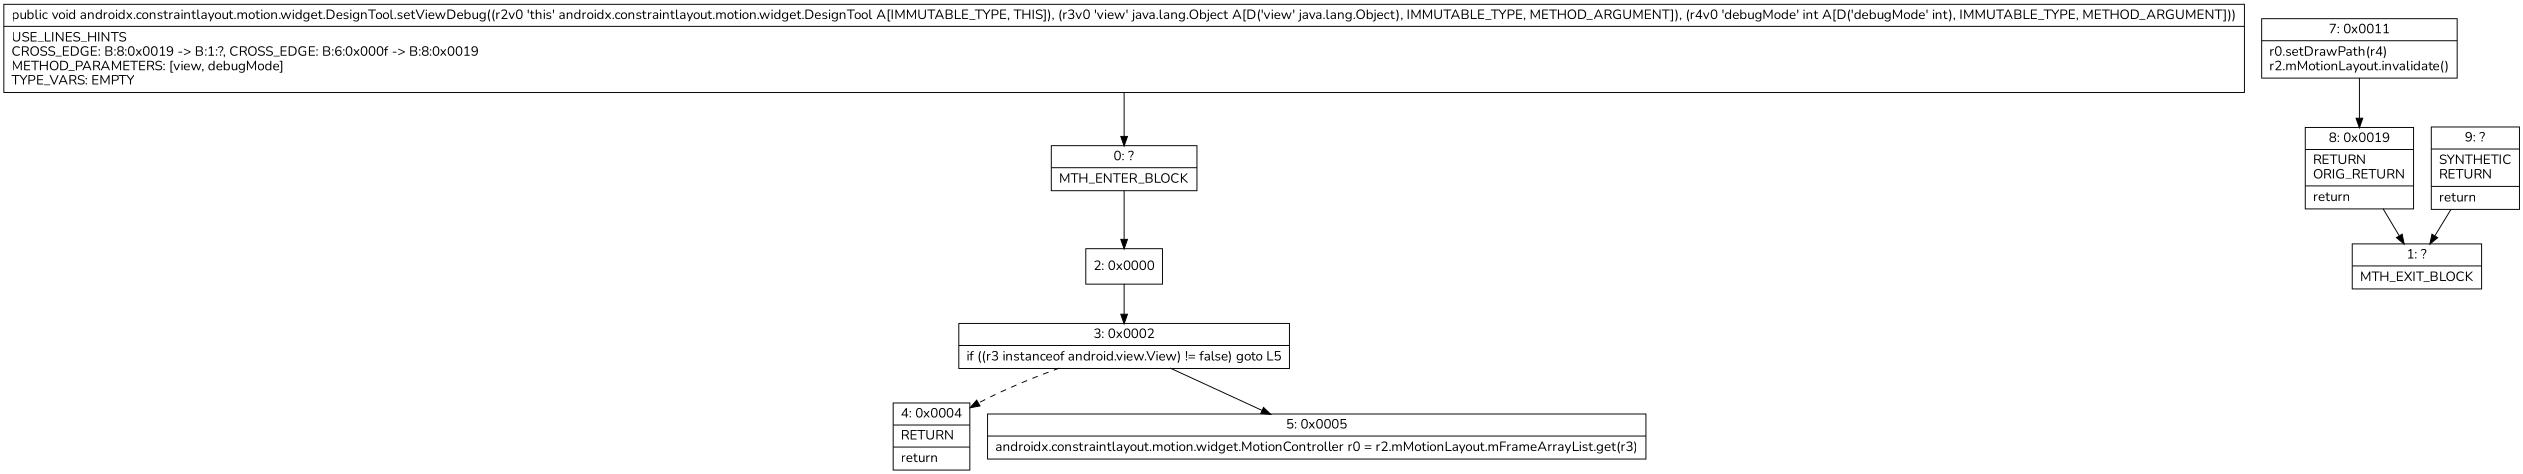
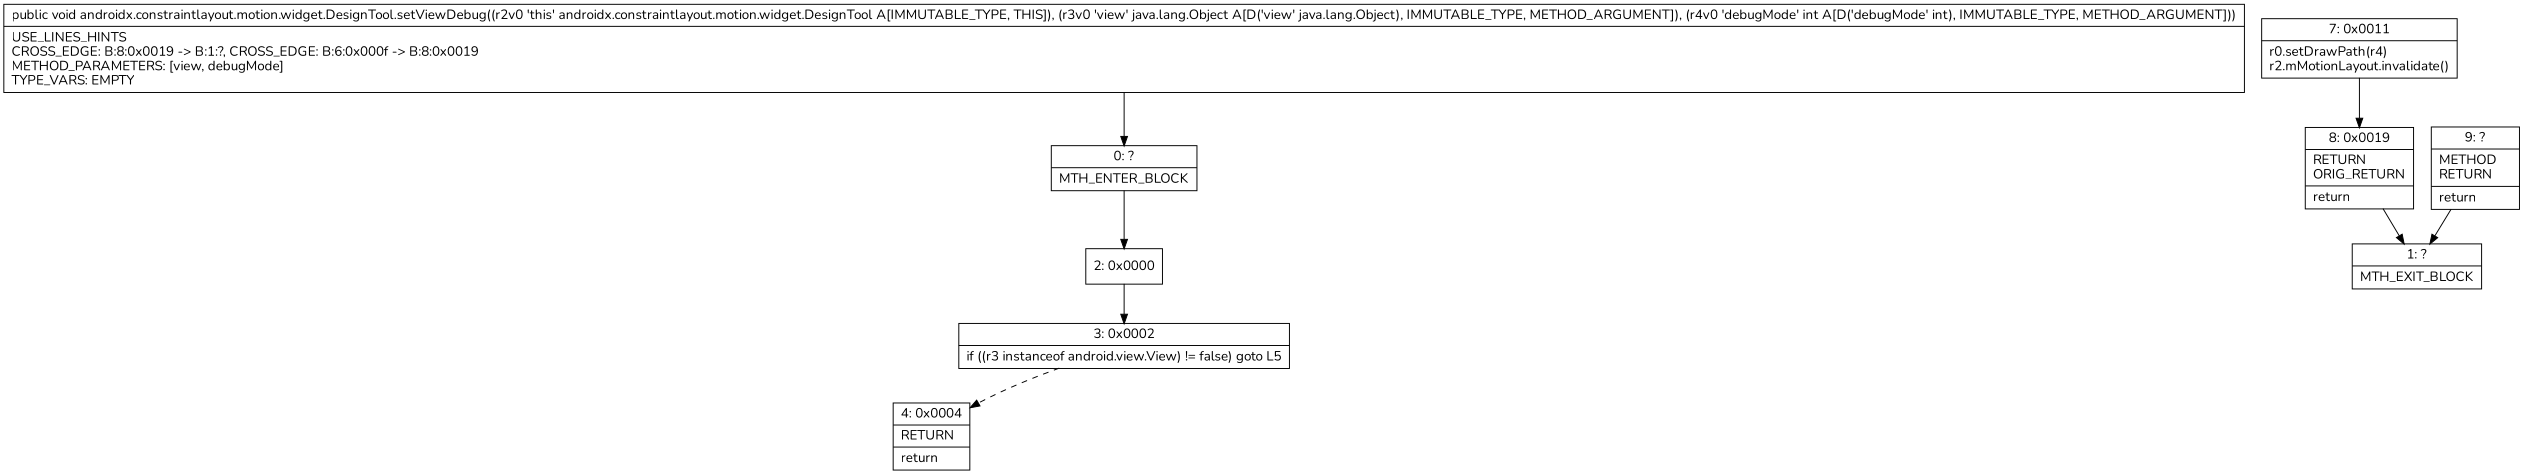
node "9: ?": text "SYNTHETIC" -> "METHOD"
node "5: 0x0005": removed
